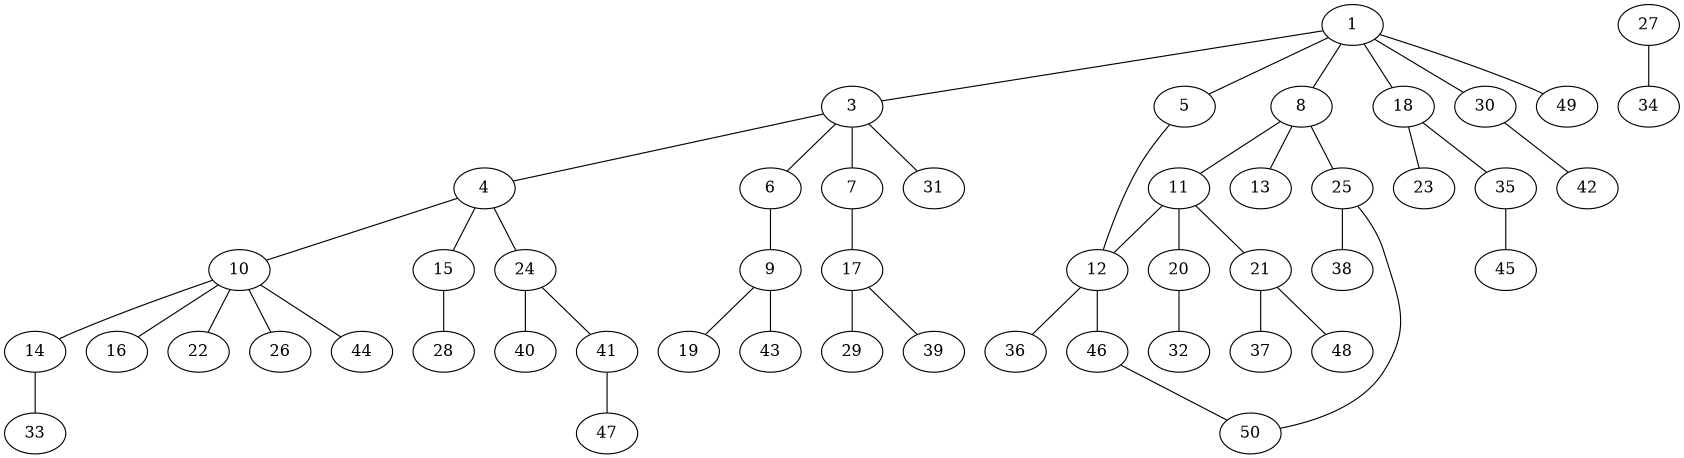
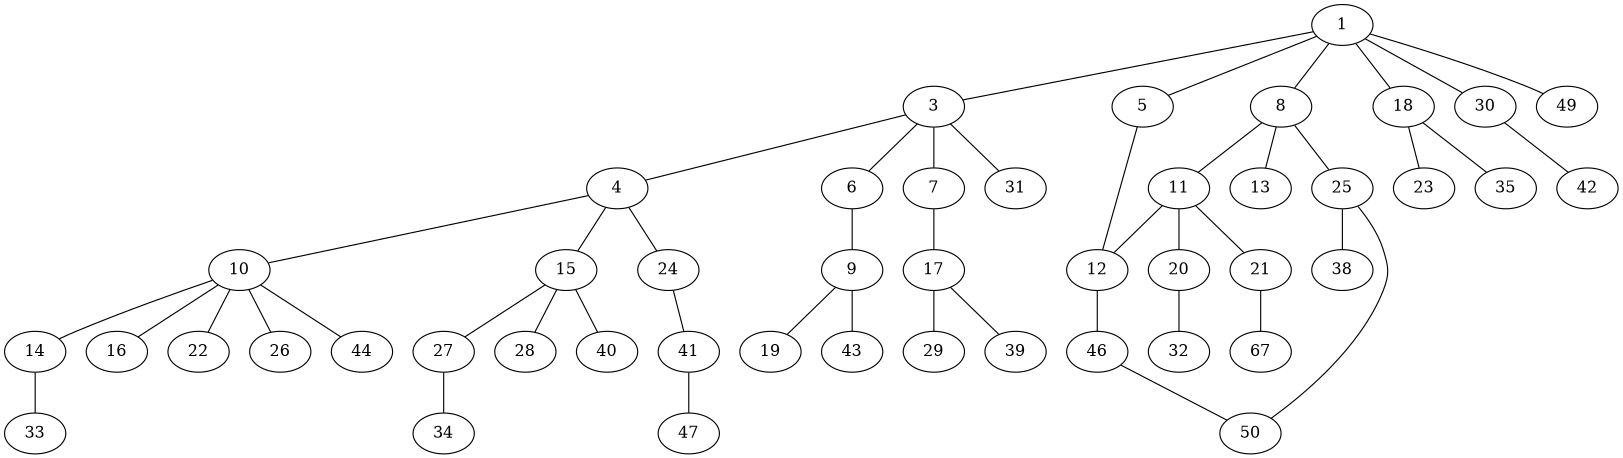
node "45": removed
edge "15" -- "27": added
edge "24" -- "40": now "15" -- "40"
node "36": removed
node "37": label "37" -> "67"
node "48": removed
